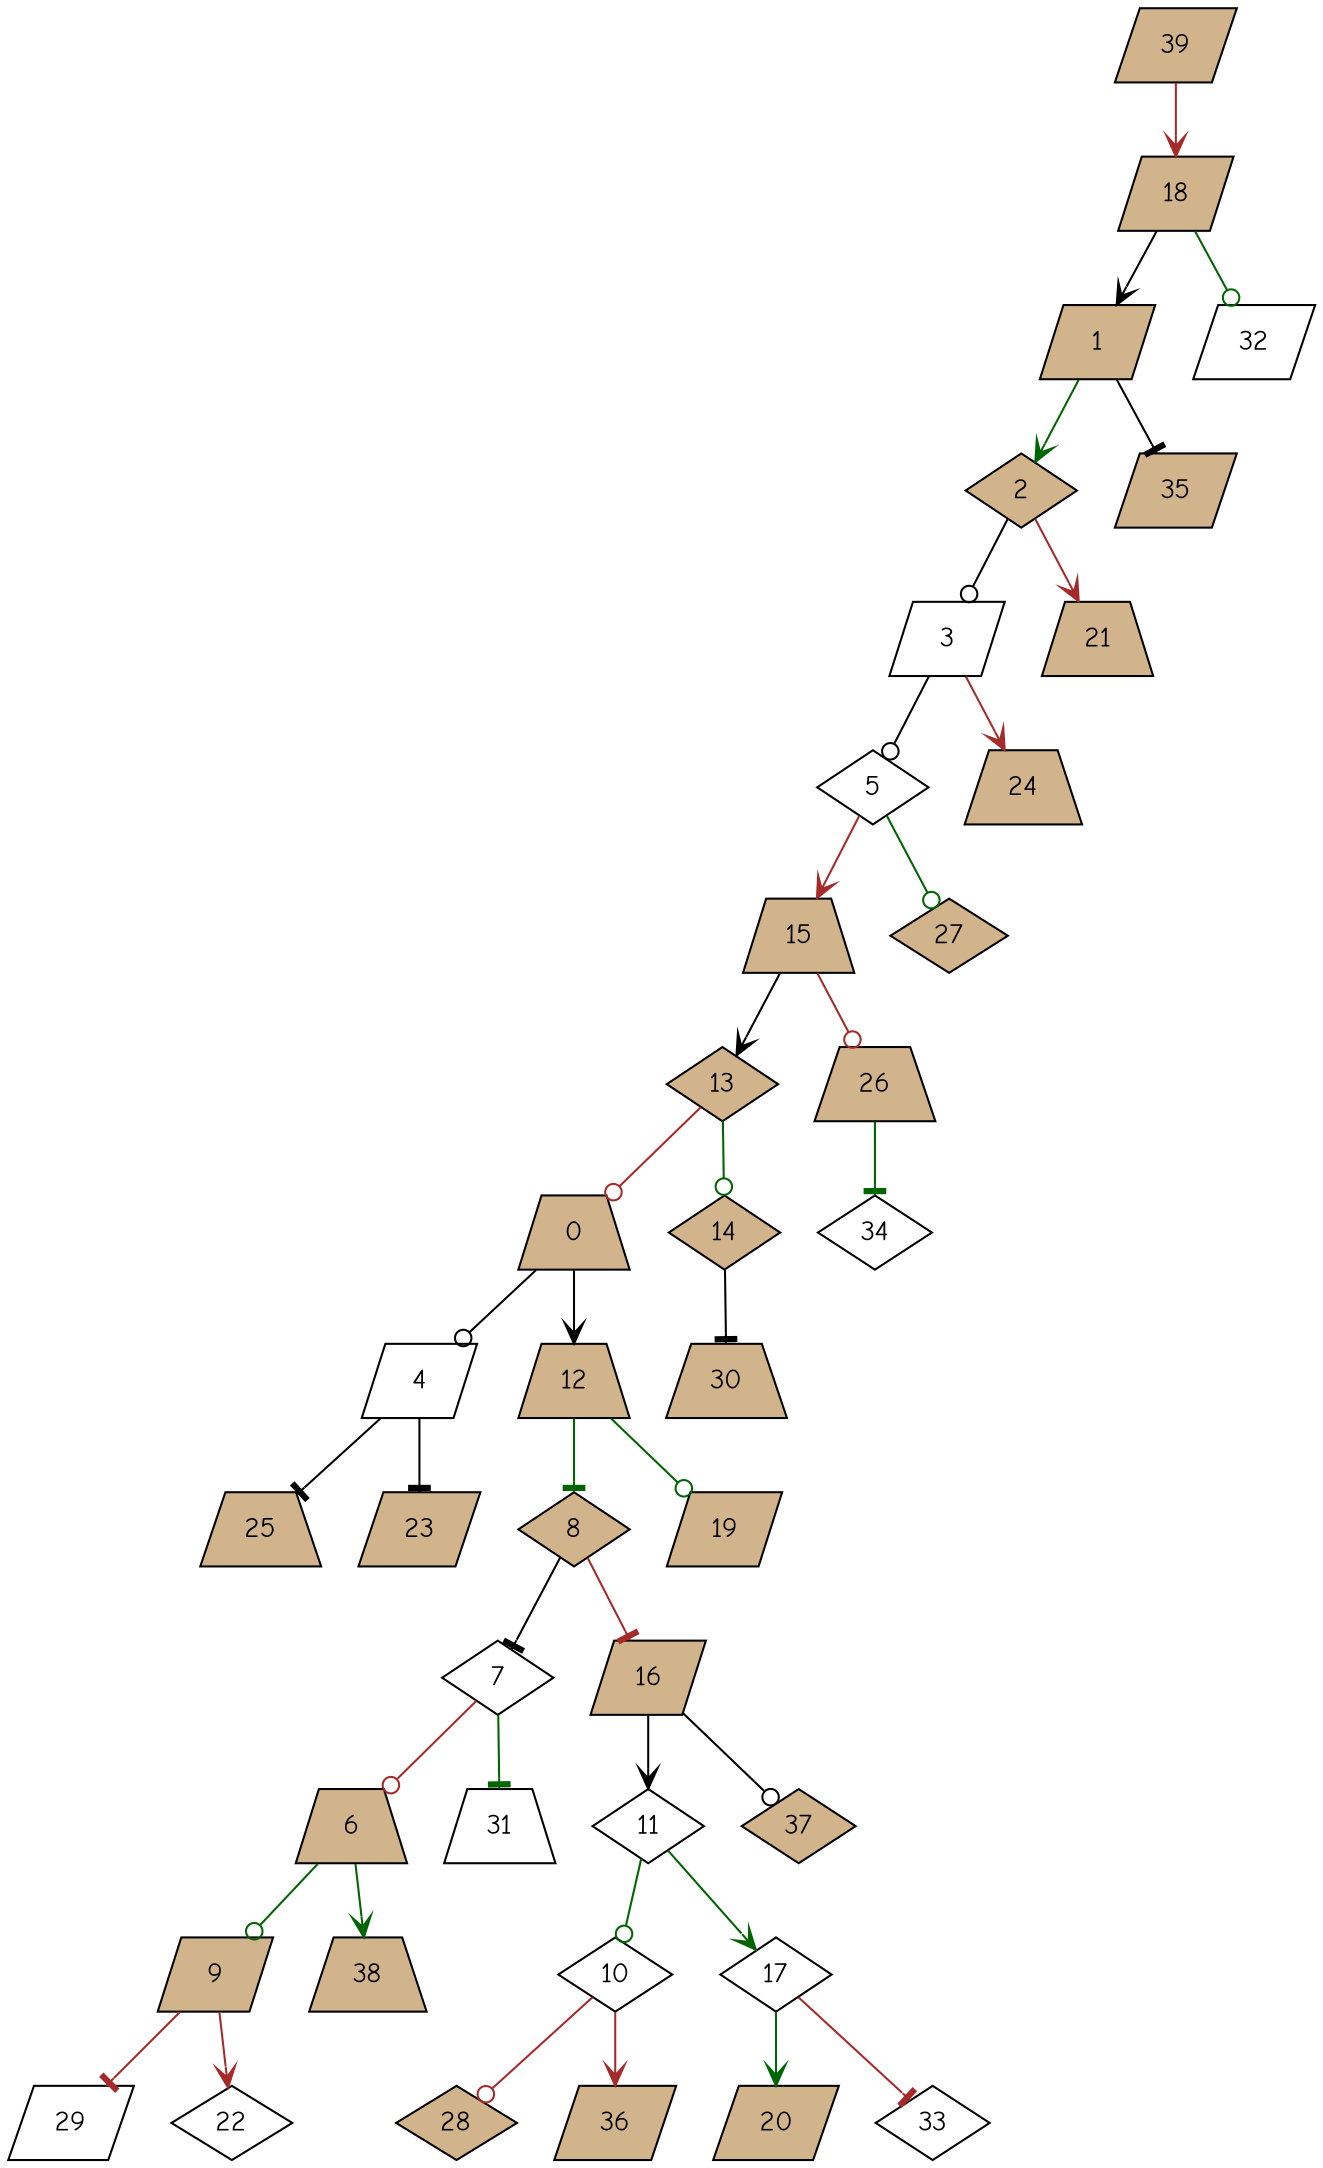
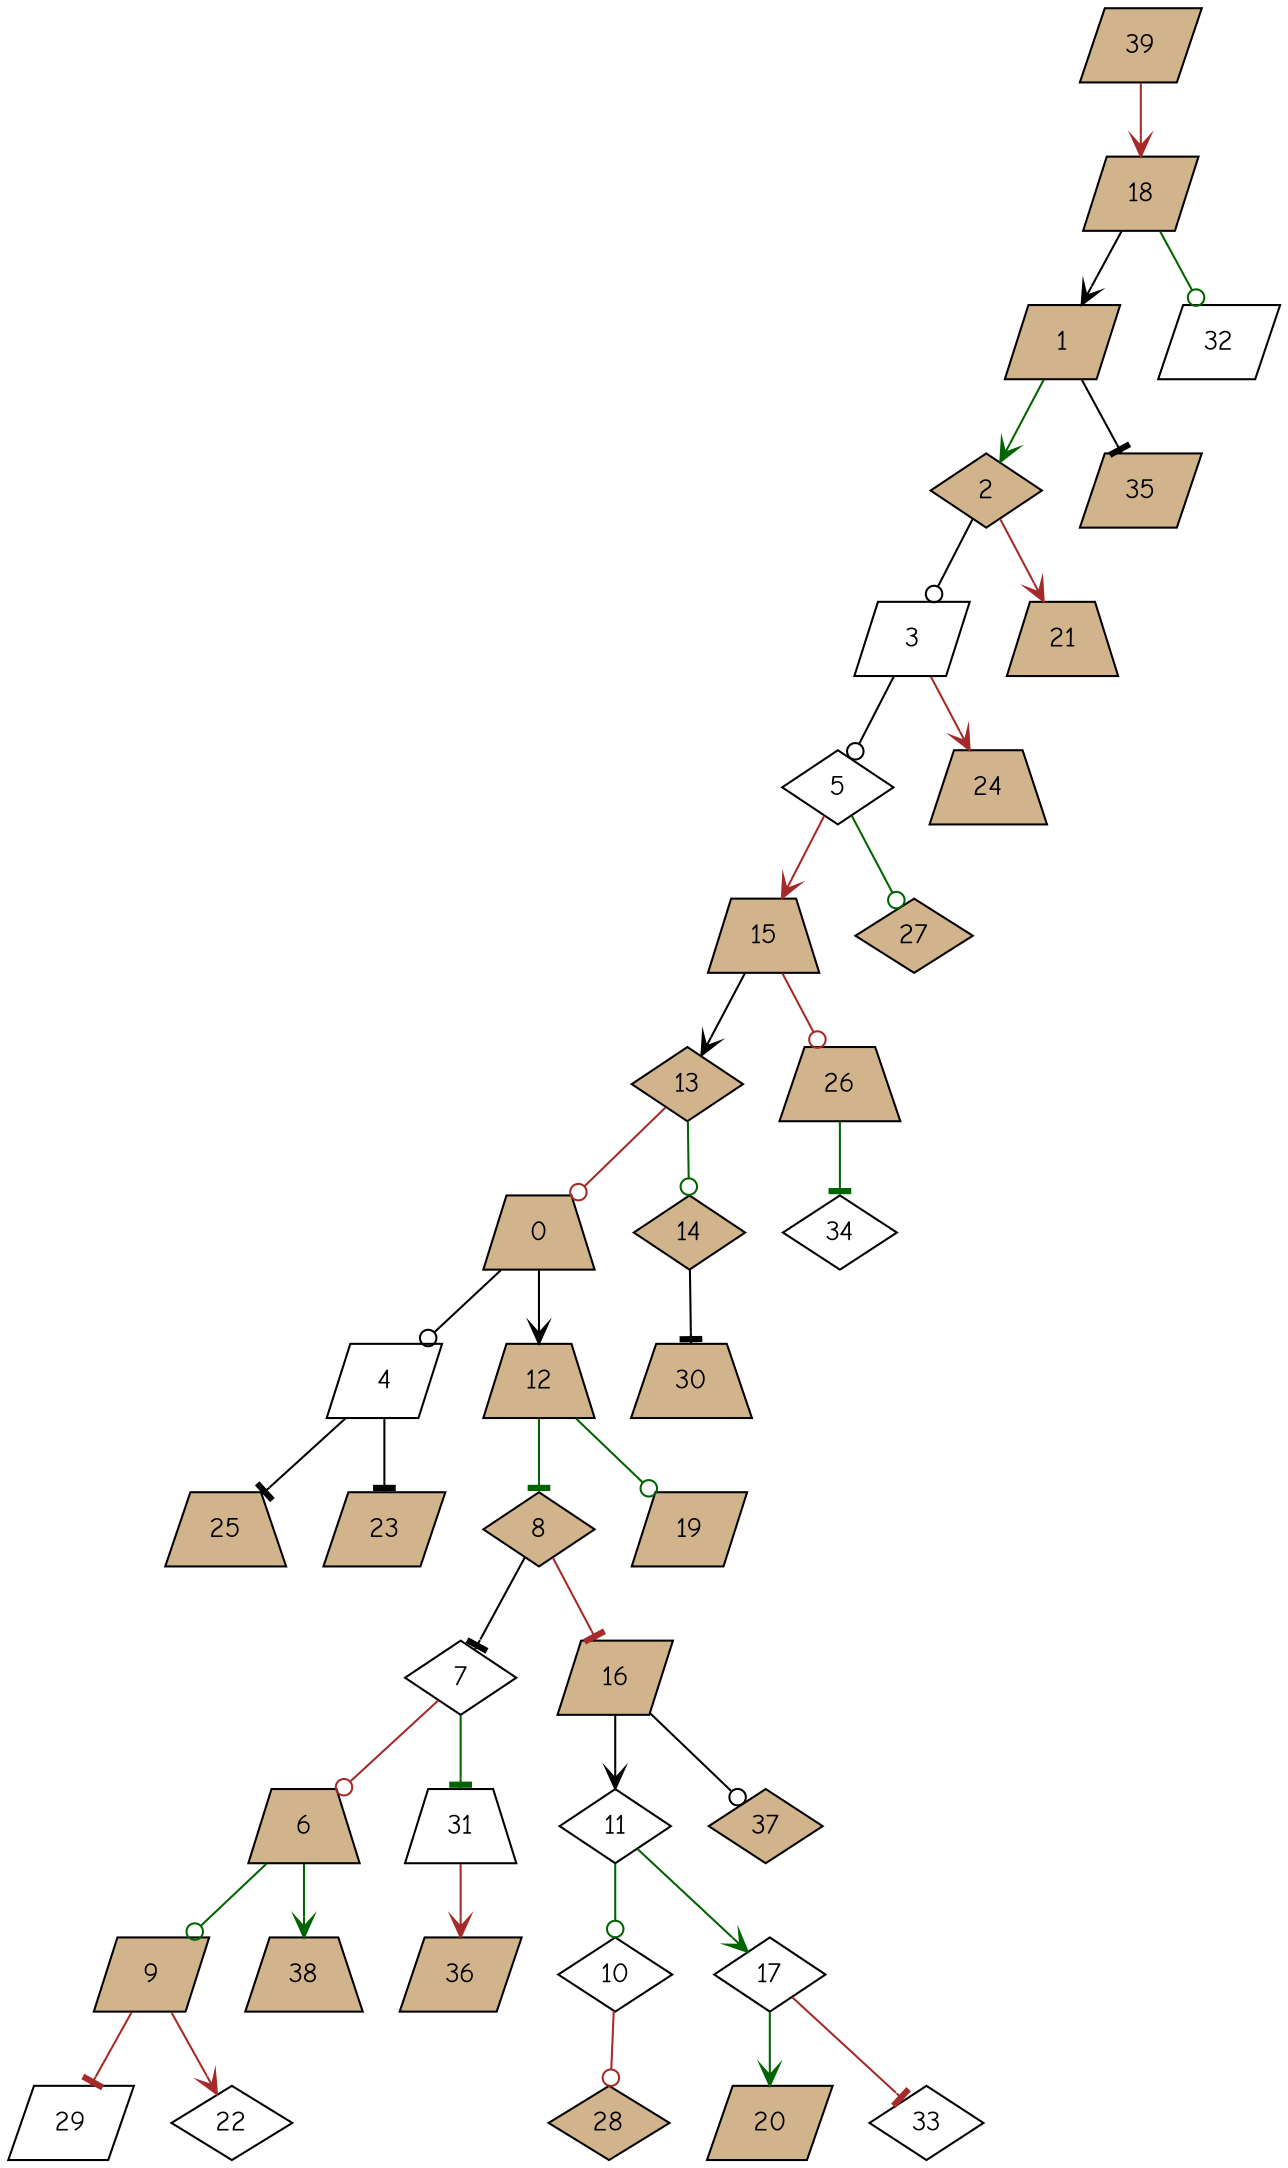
edge "10" -> "36": now "31" -> "36"
